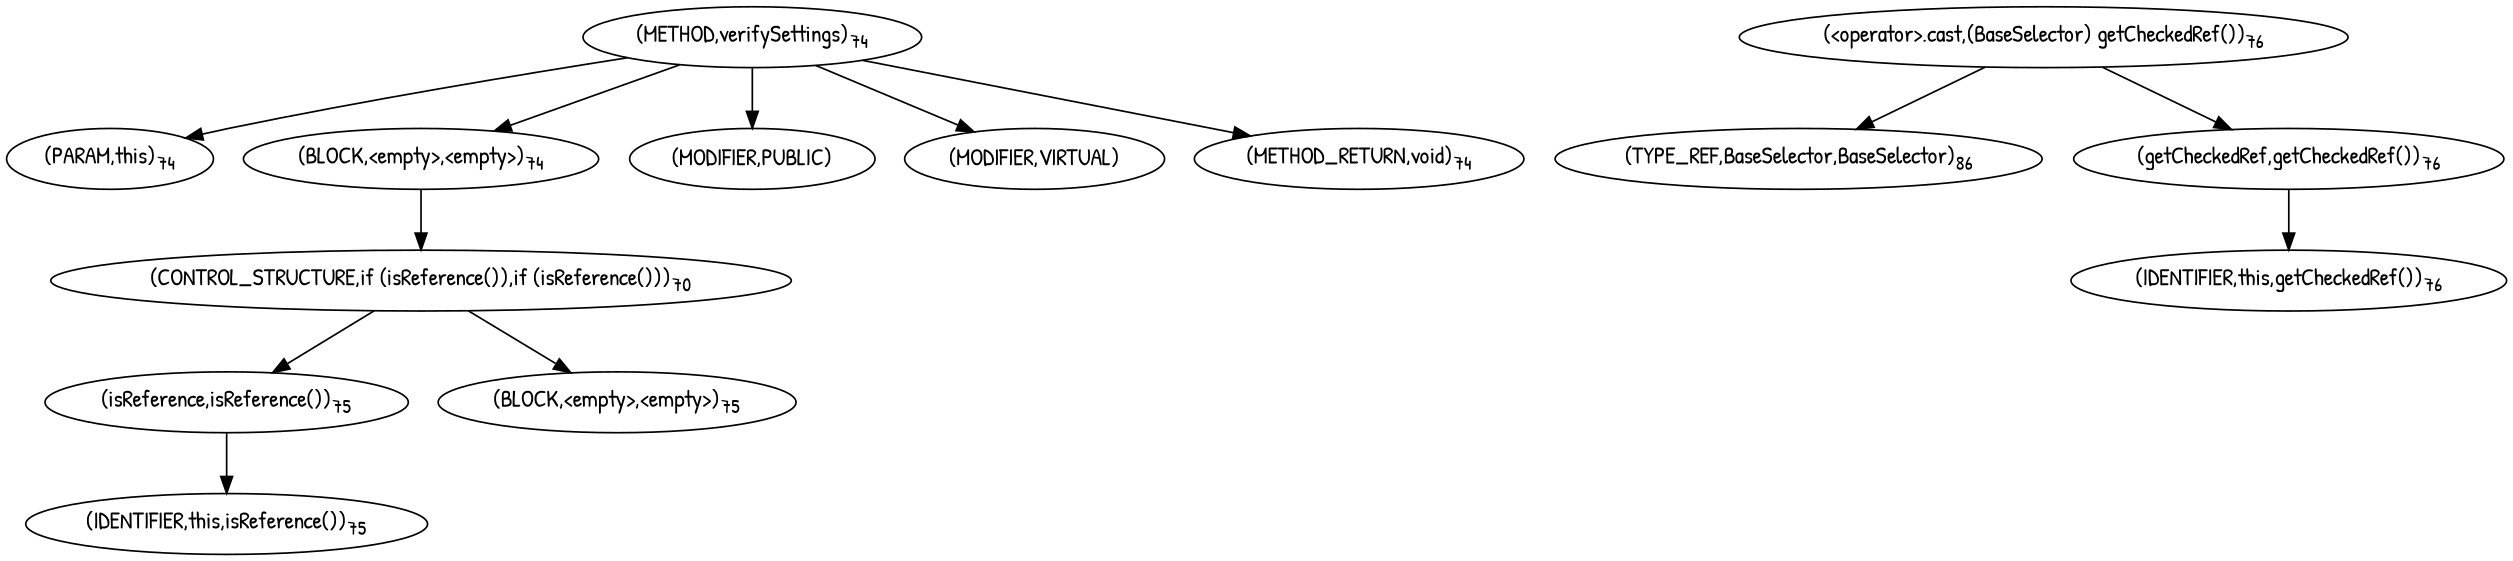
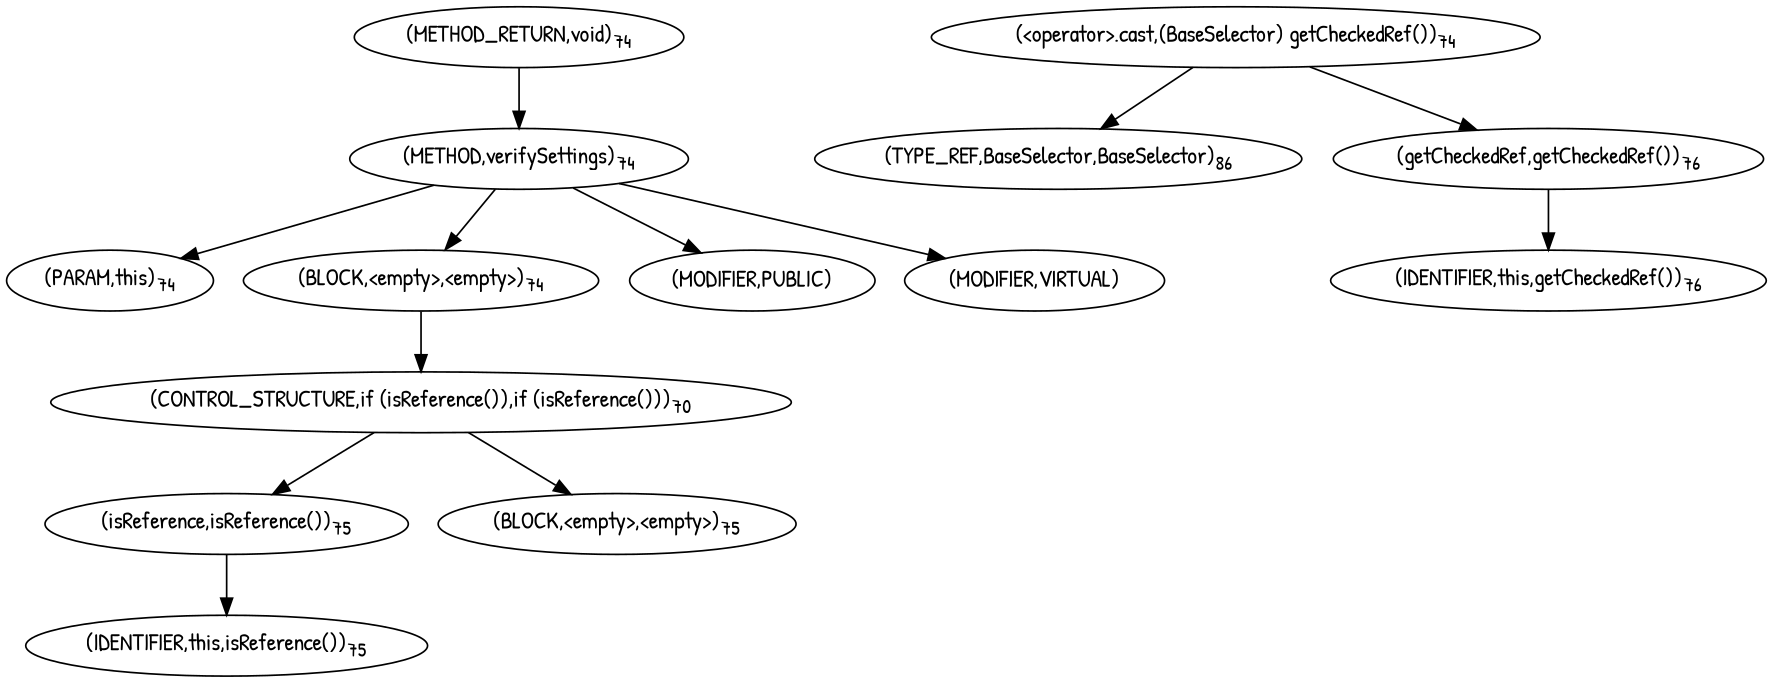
node "(<operator>.cast,(BaseSelector) getCheckedRef())": text "76" -> "74"
edge "(METHOD,verifySettings)" -> "(METHOD_RETURN,void)": reversed
